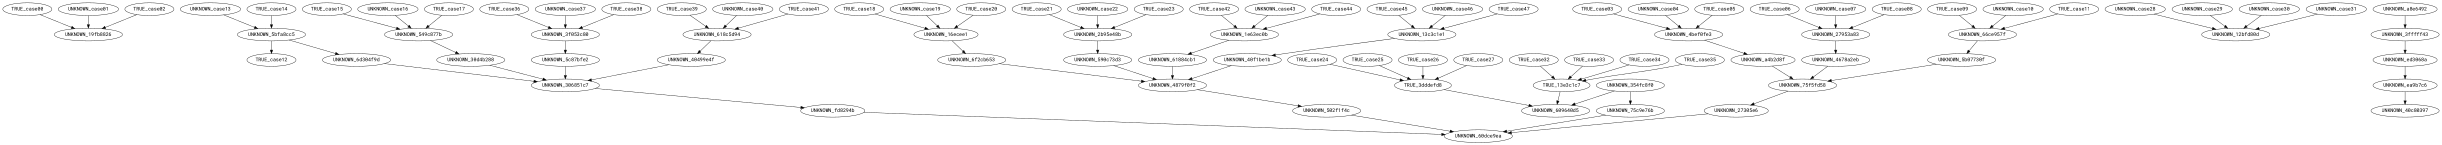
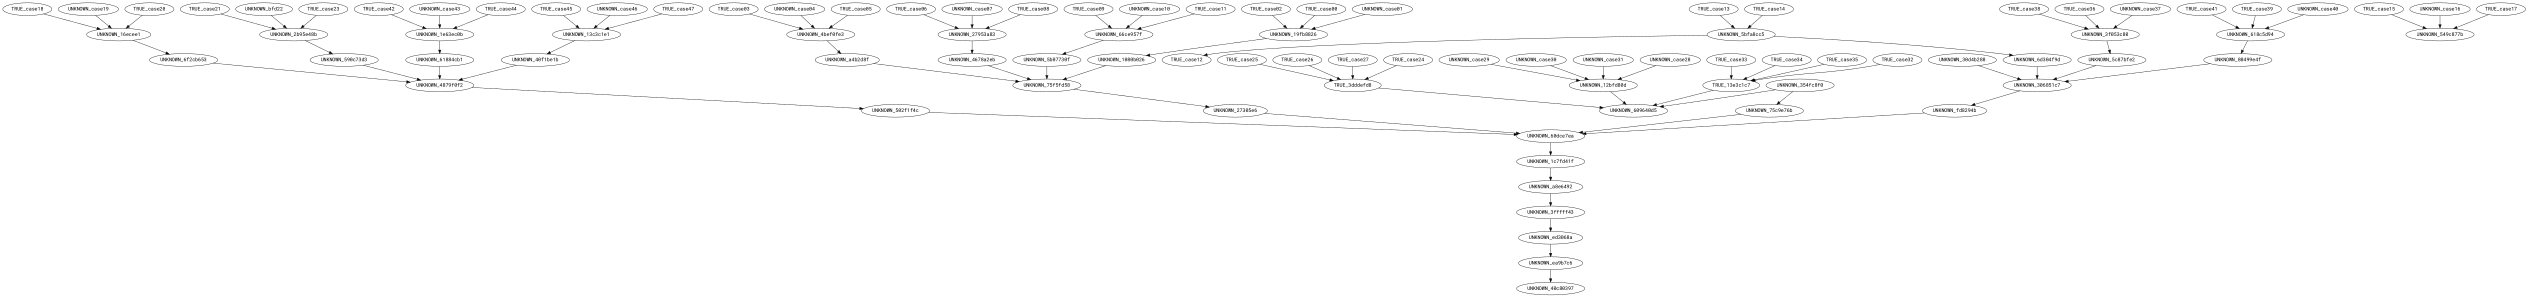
node "UNKNOWN_case13": label "UNKNOWN_case13" -> "TRUE_case13"
node "UNKNOWN_case22": label "UNKNOWN_case22" -> "UNKNOWN_bfd22"
edge "UNKNOWN_549c877b" -> "UNKNOWN_30d4b288": removed
node "UNKNOWN_40499e4f": label "UNKNOWN_40499e4f" -> "UNKNOWN_80499e4f"
node "UNKNOWN_1080b026": added
edge "UNKNOWN_12bfd80d" -> "UNKNOWN_609640d5": added
node "UNKNOWN_60dce9ea": label "UNKNOWN_60dce9ea" -> "UNKNOWN_60dce7ea"
node "UNKNOWN_1c7fd41f": added
